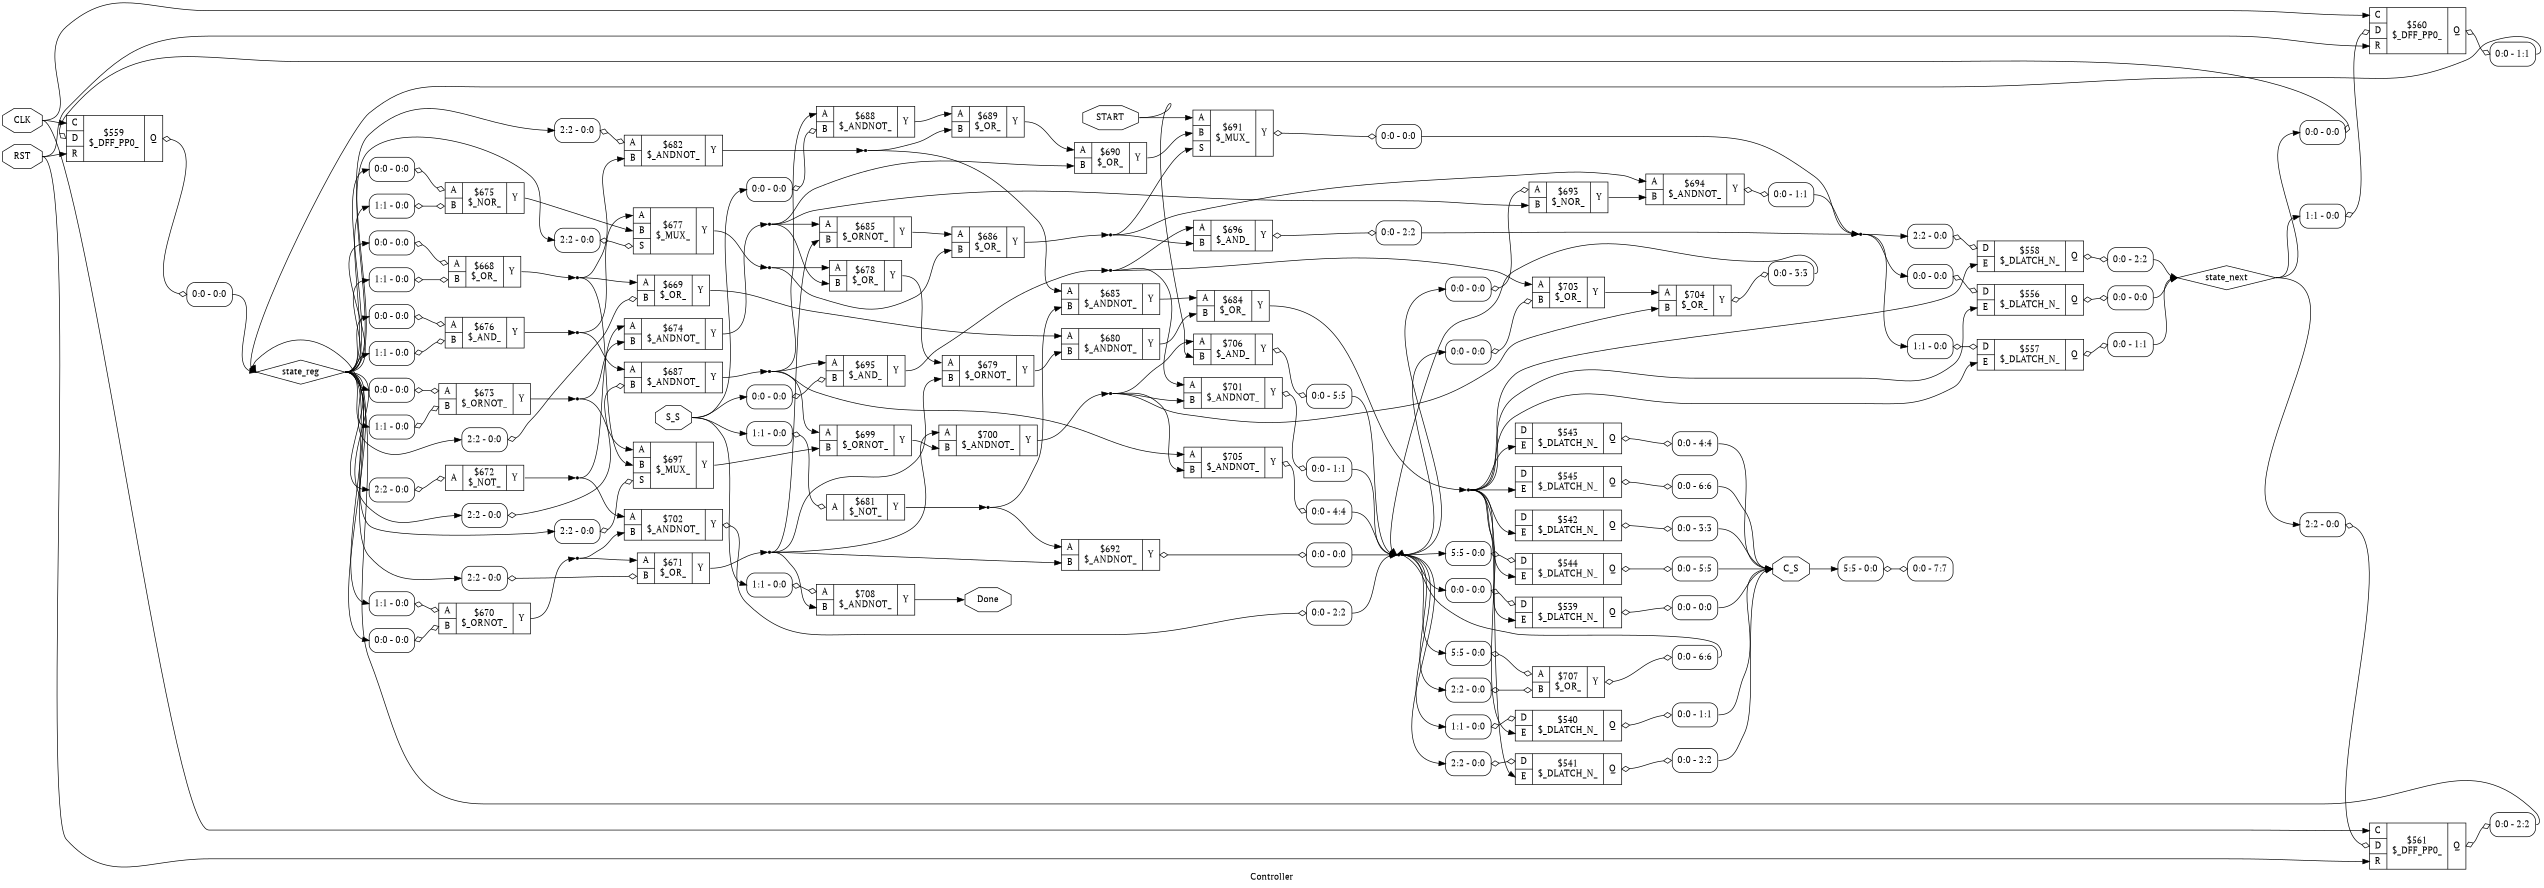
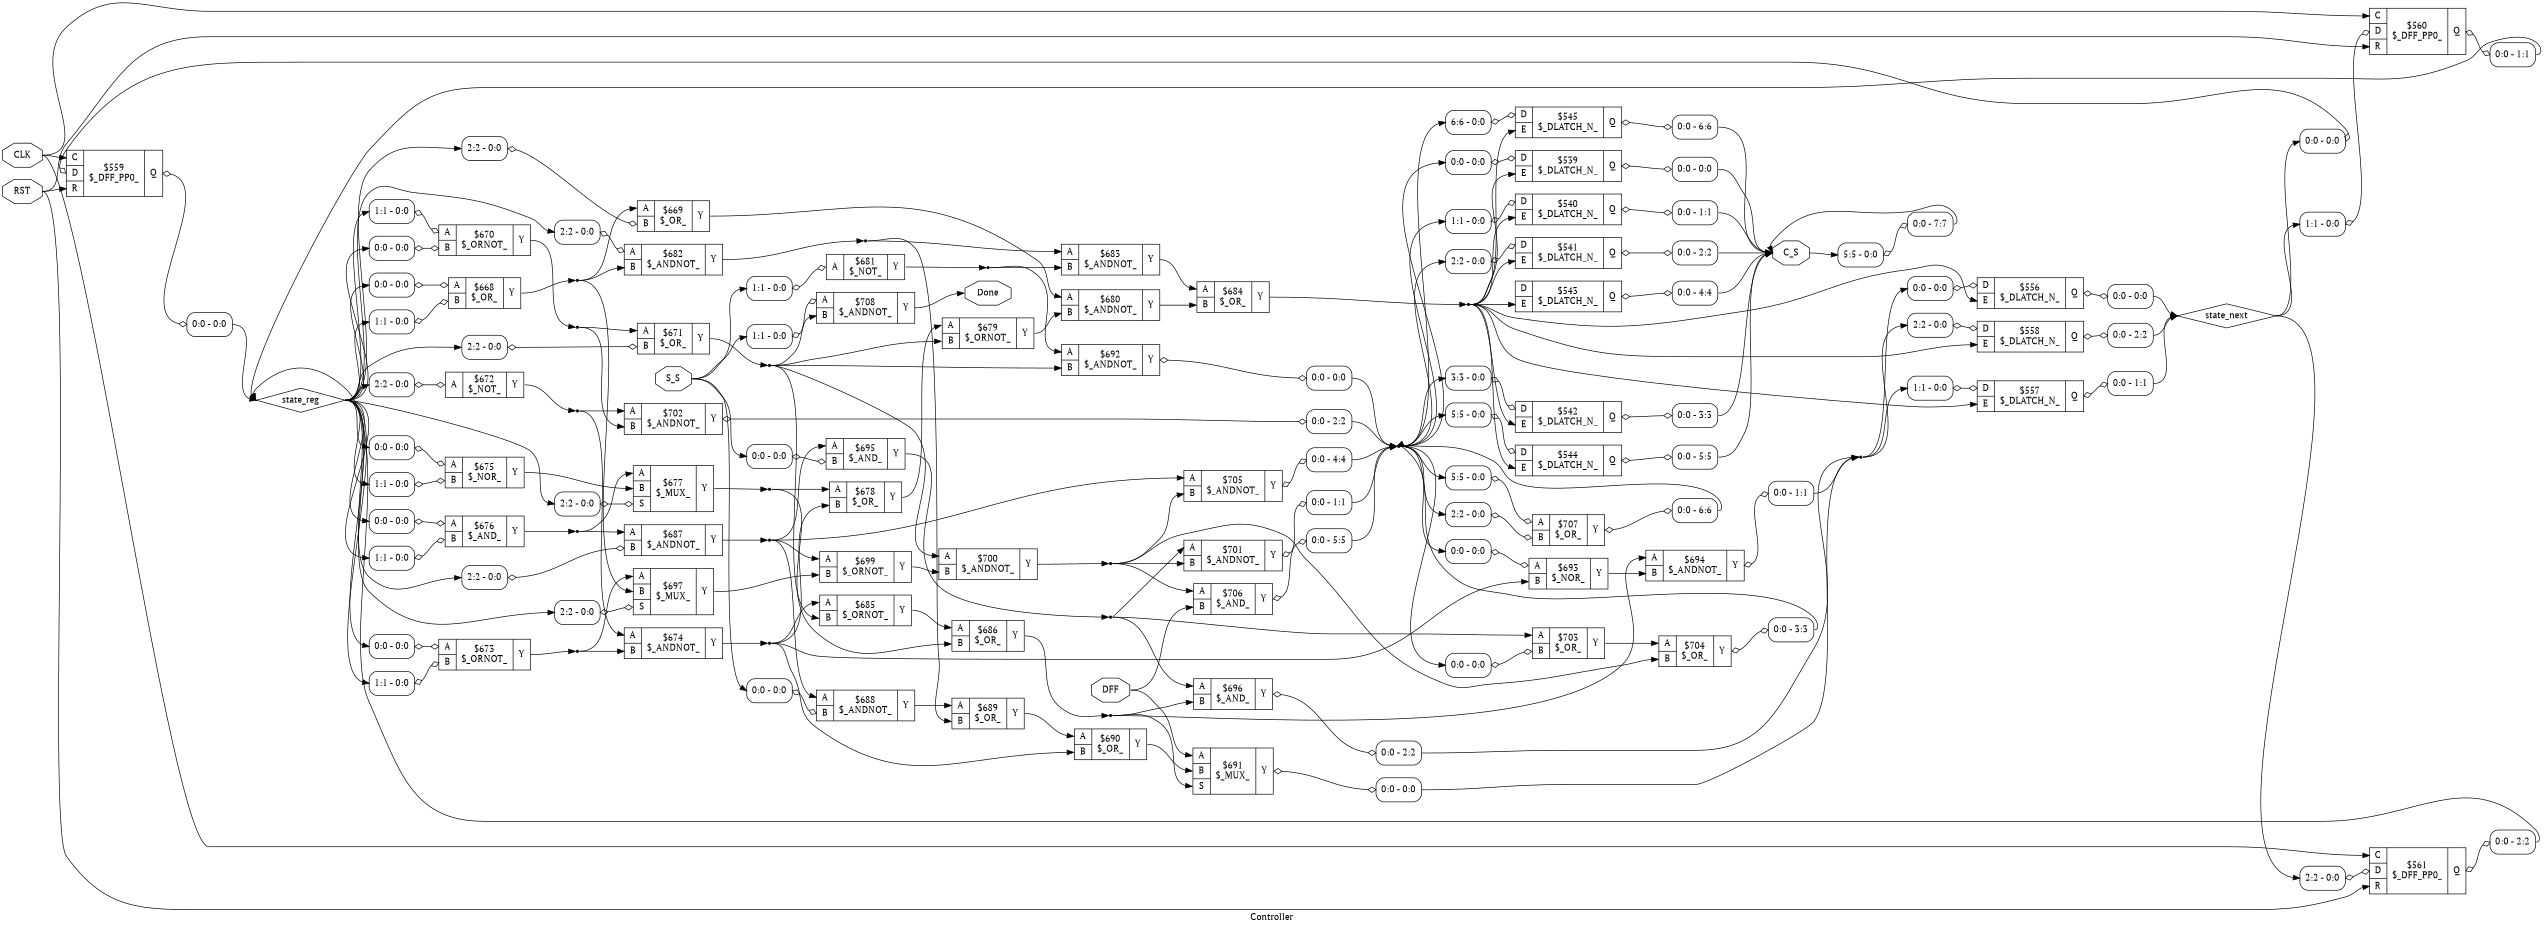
node "START": label "START" -> "DFF"
node "6:6 - 0:0": added
edge "0:0 - 7:7" -> "C_S": added
node "3:3 - 0:0": added
